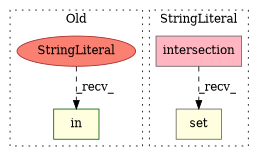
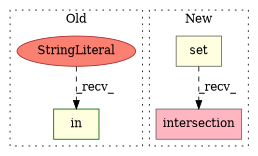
cluster "StringLiteral": label "StringLiteral" -> "New"
edge "intersection" -> "set": reversed
